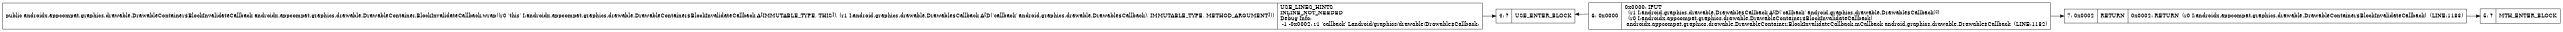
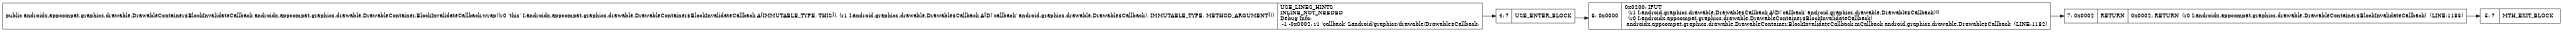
node "6: 0x0000": text "0x0000: IPUT" -> "0x0200: IPUT"
edge "6: 0x0000" -> "4: ?": reversed
node "5: ?": text "MTH_ENTER_BLOCK" -> "MTH_EXIT_BLOCK"
